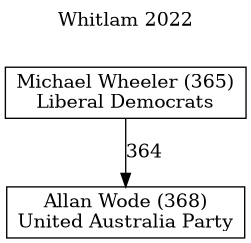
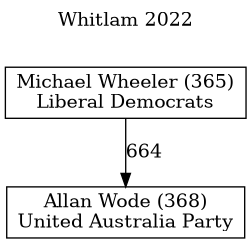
edge "Michael Wheeler (365) Liberal Democrats" -> "Allan Wode (368) United Australia Party": label "364" -> "664"
